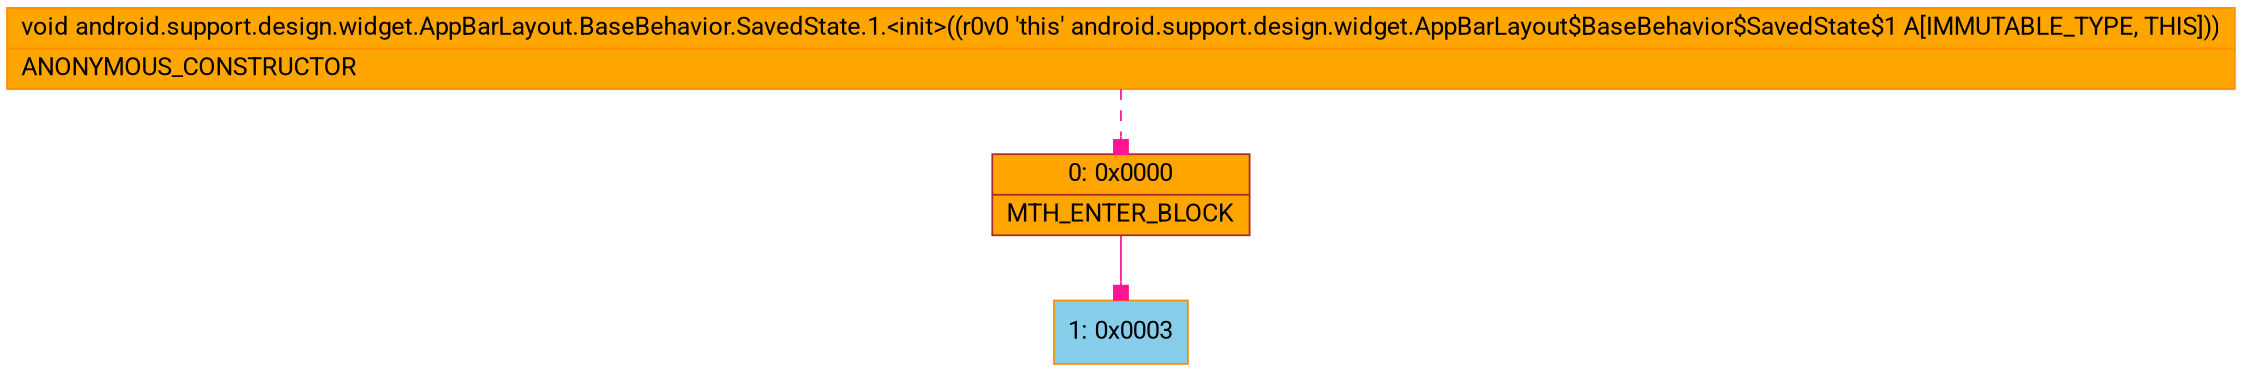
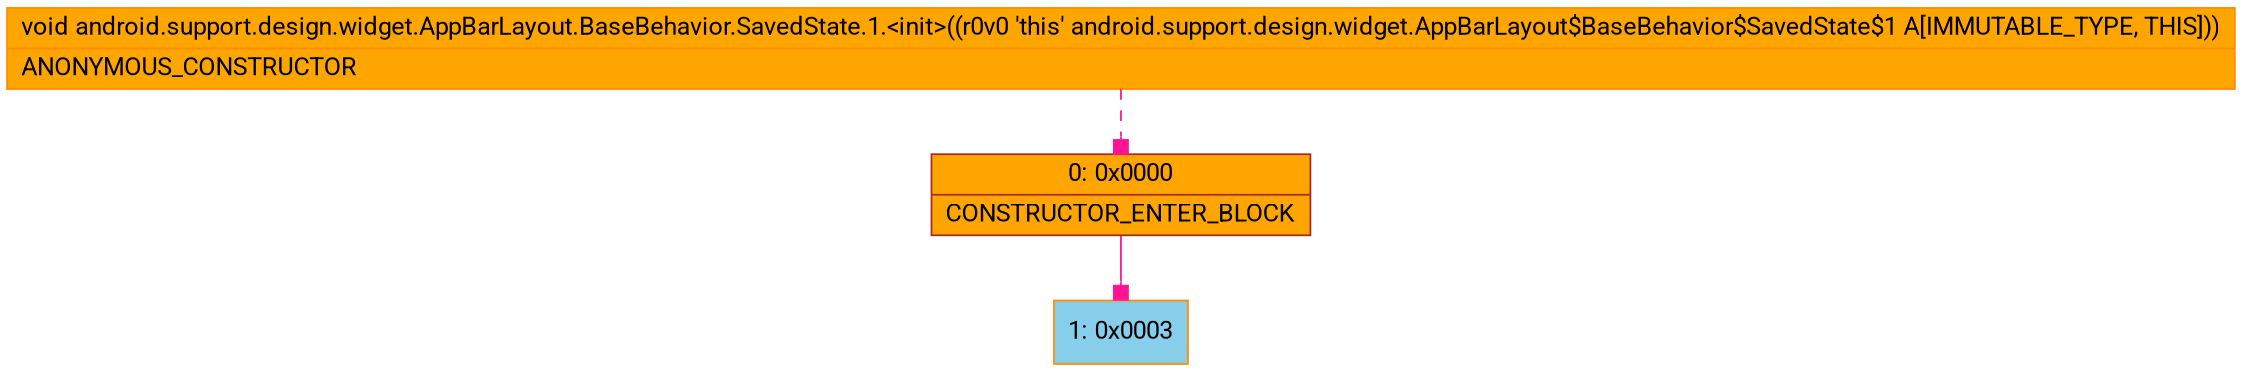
node "0: 0x0000": text "MTH_ENTER_BLOCK" -> "CONSTRUCTOR_ENTER_BLOCK"
